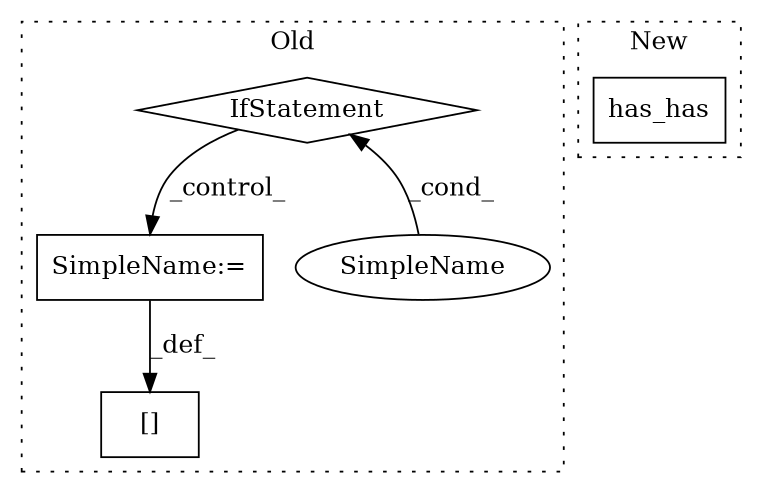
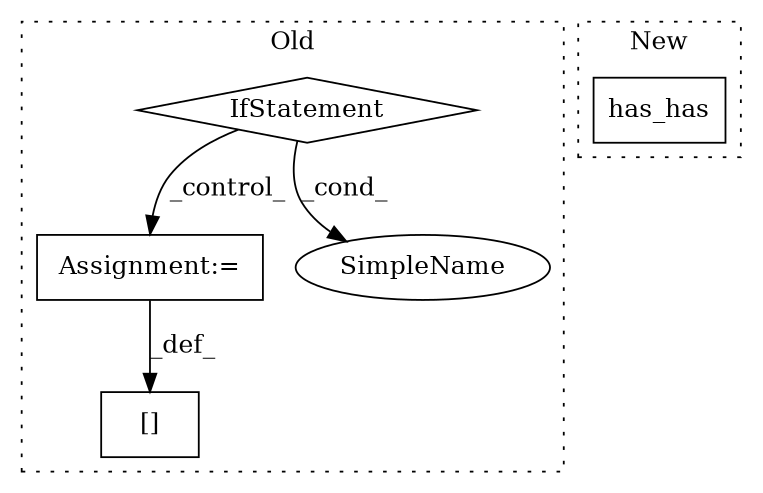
edge "SimpleName" -> "IfStatement": reversed
node "SimpleName:=": label "SimpleName:=" -> "Assignment:="
